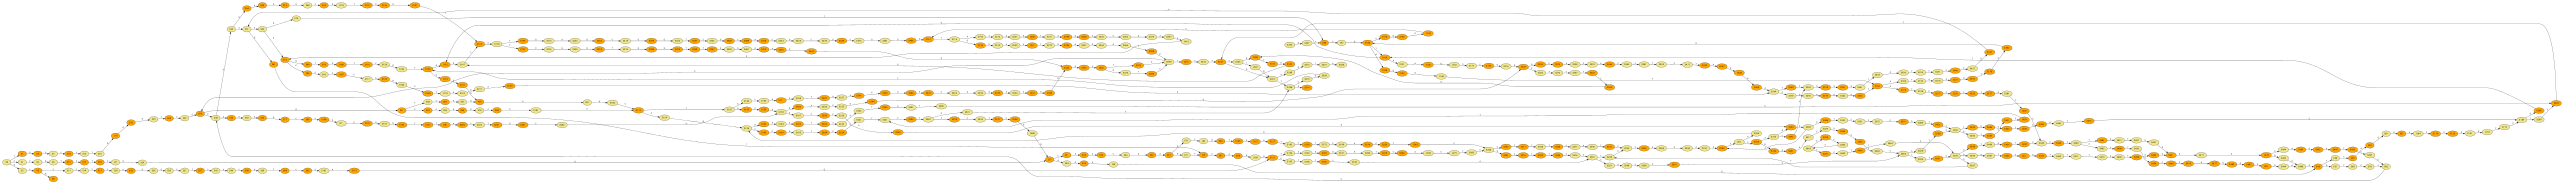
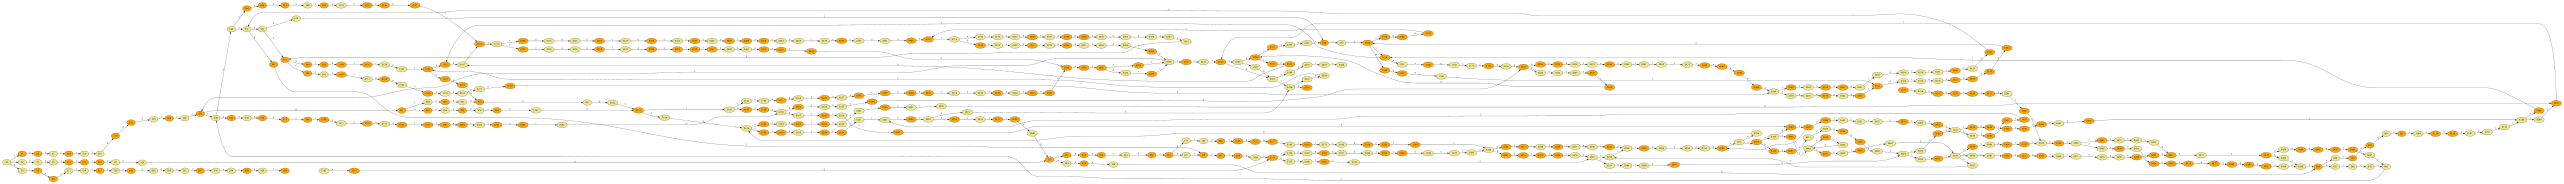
node "S311": added
edge "S164" -> "S179": removed, label "G"
edge "S392" -> "S293": now "S392" -> "S410"
node "S285": fillcolor khaki -> orange
edge "S5" -> "S11": now "S8" -> "S11"
node "S92": removed
